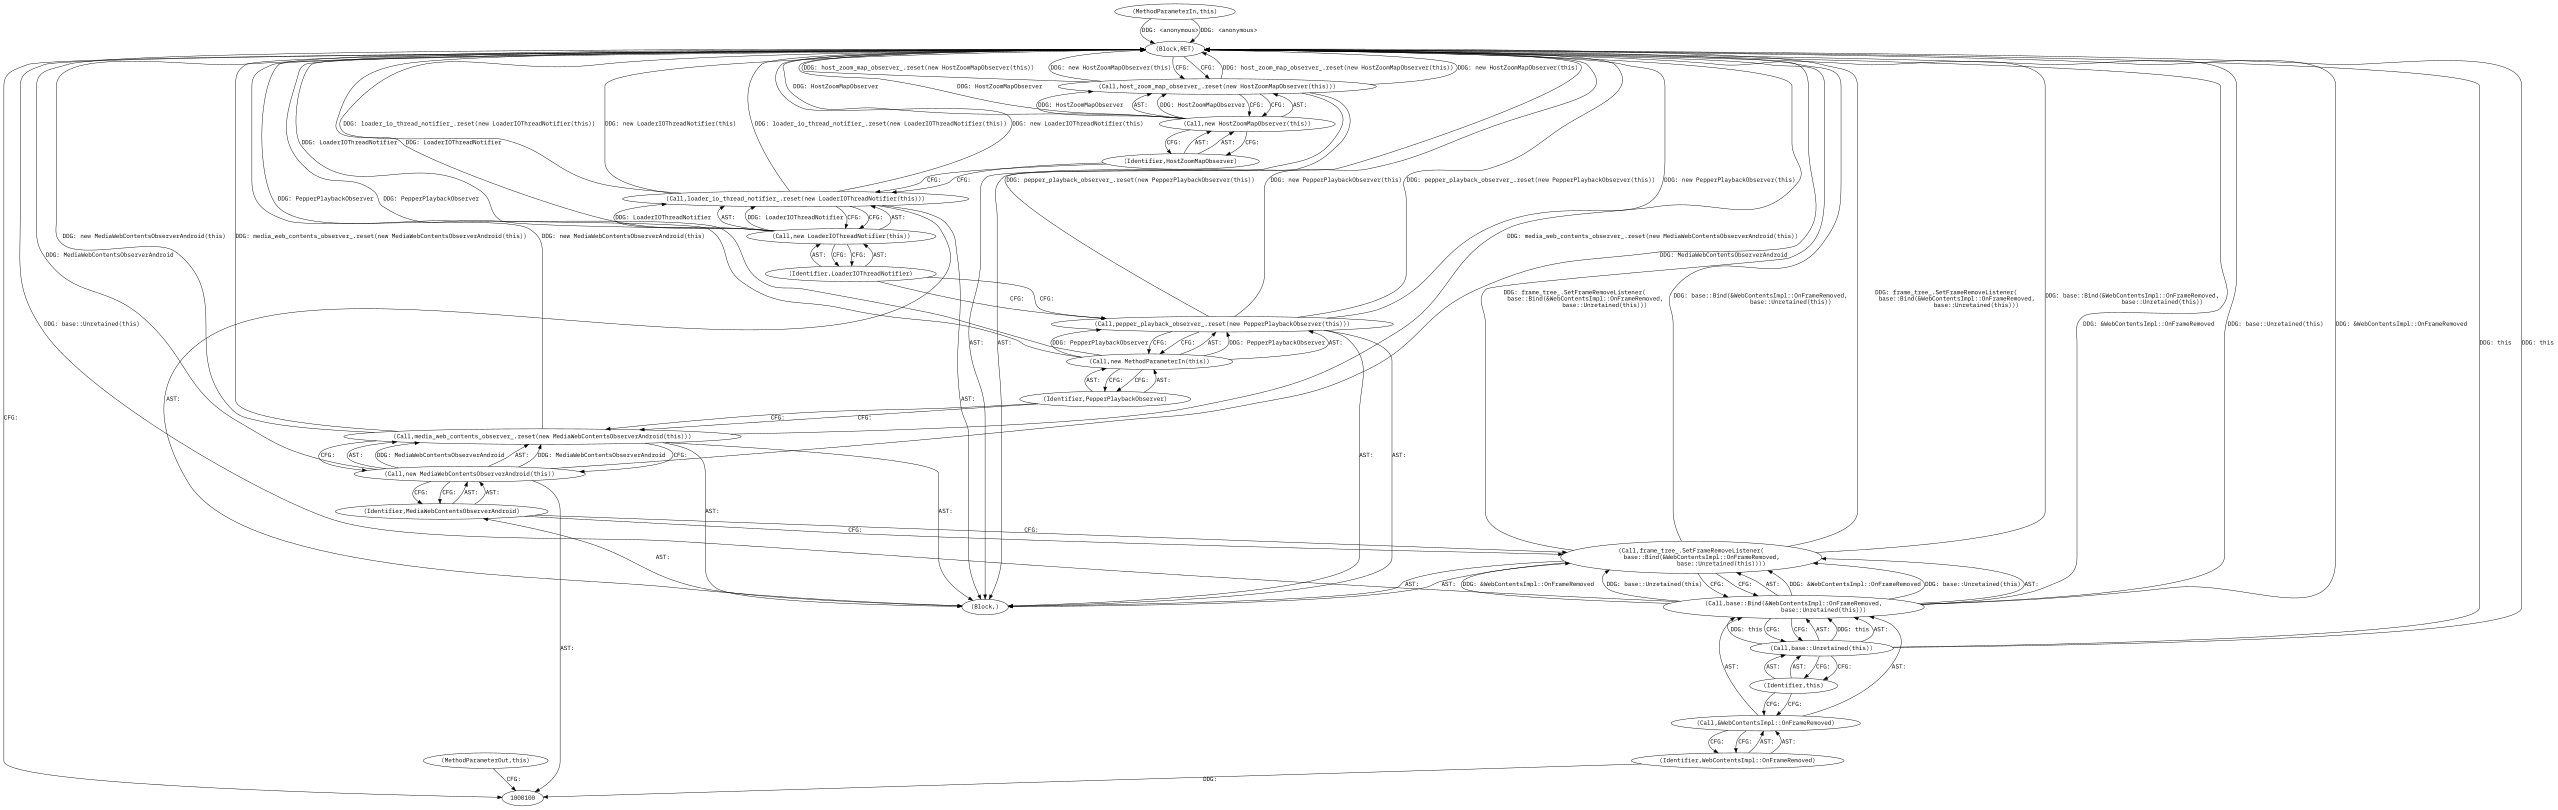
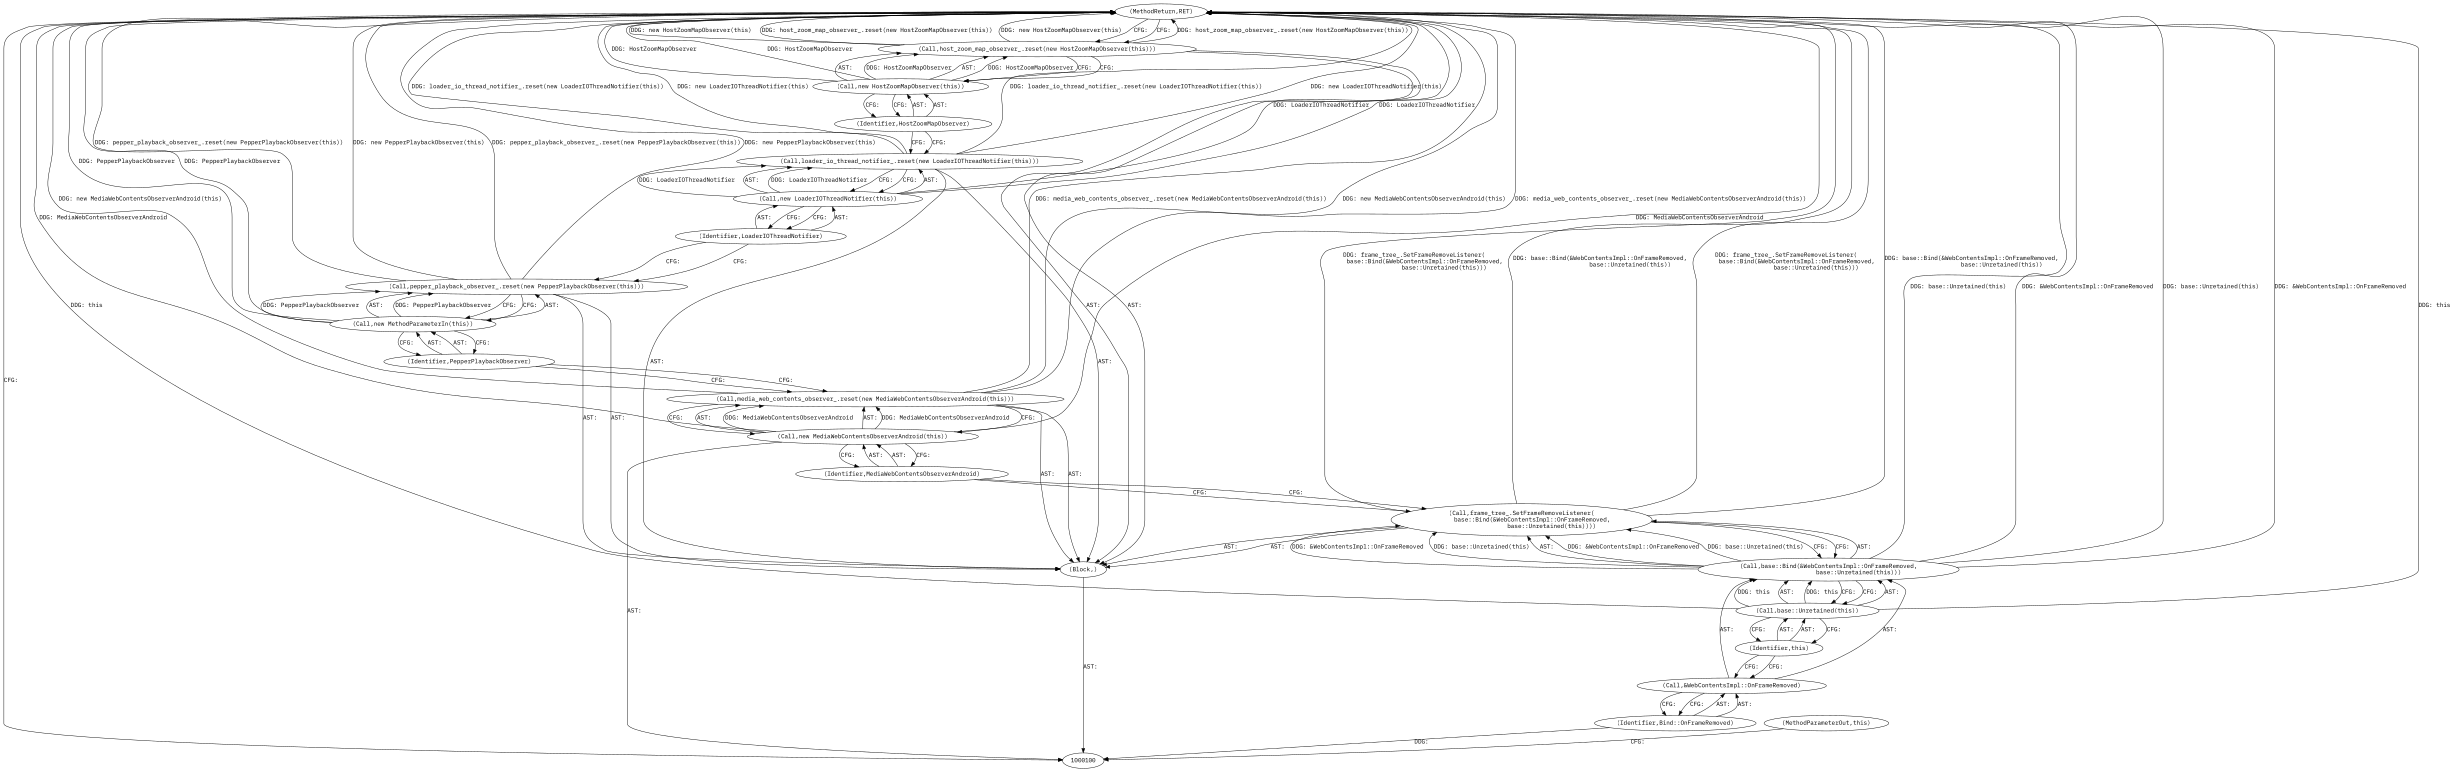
node "(MethodParameterIn,this)": removed
node "(Block,RET)": label "(Block,RET)" -> "(MethodReturn,RET)"
edge "(Block,)" -> "(Identifier,MediaWebContentsObserverAndroid)": now "(Block,)" -> "1000100"
node "(Identifier,WebContentsImpl::OnFrameRemoved)": label "(Identifier,WebContentsImpl::OnFrameRemoved)" -> "(Identifier,Bind::OnFrameRemoved)"
